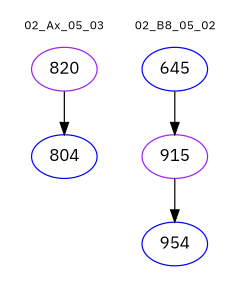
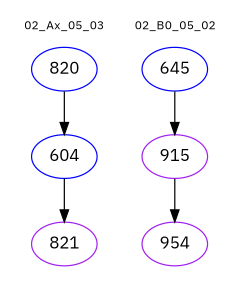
cluster "02_B8_05_02": label "02_B8_05_02" -> "02_B0_05_02"
node "820": color purple -> blue
node "804": label "804" -> "604"
node "821": added
node "954": color blue -> purple
